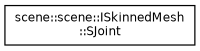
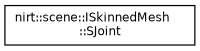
node "scene::scene::ISkinnedMesh ::SJoint": label "scene::scene::ISkinnedMesh ::SJoint" -> "nirt::scene::ISkinnedMesh ::SJoint"
